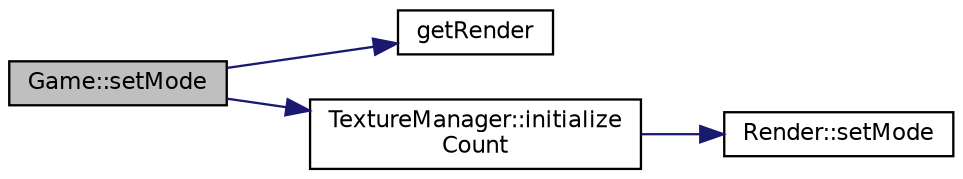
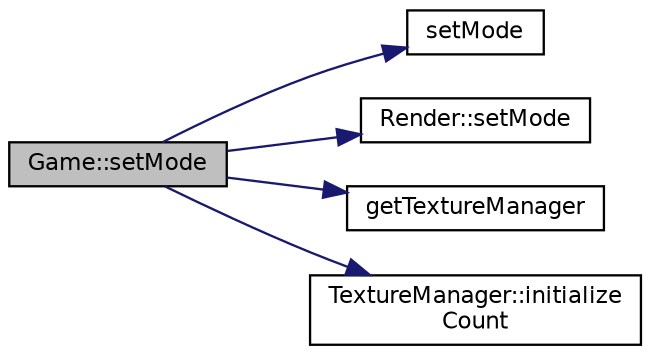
node "getRender": label "getRender" -> "setMode"
edge "TextureManager::initialize Count" -> "Render::setMode": now "Game::setMode" -> "Render::setMode"
node "getTextureManager": added
